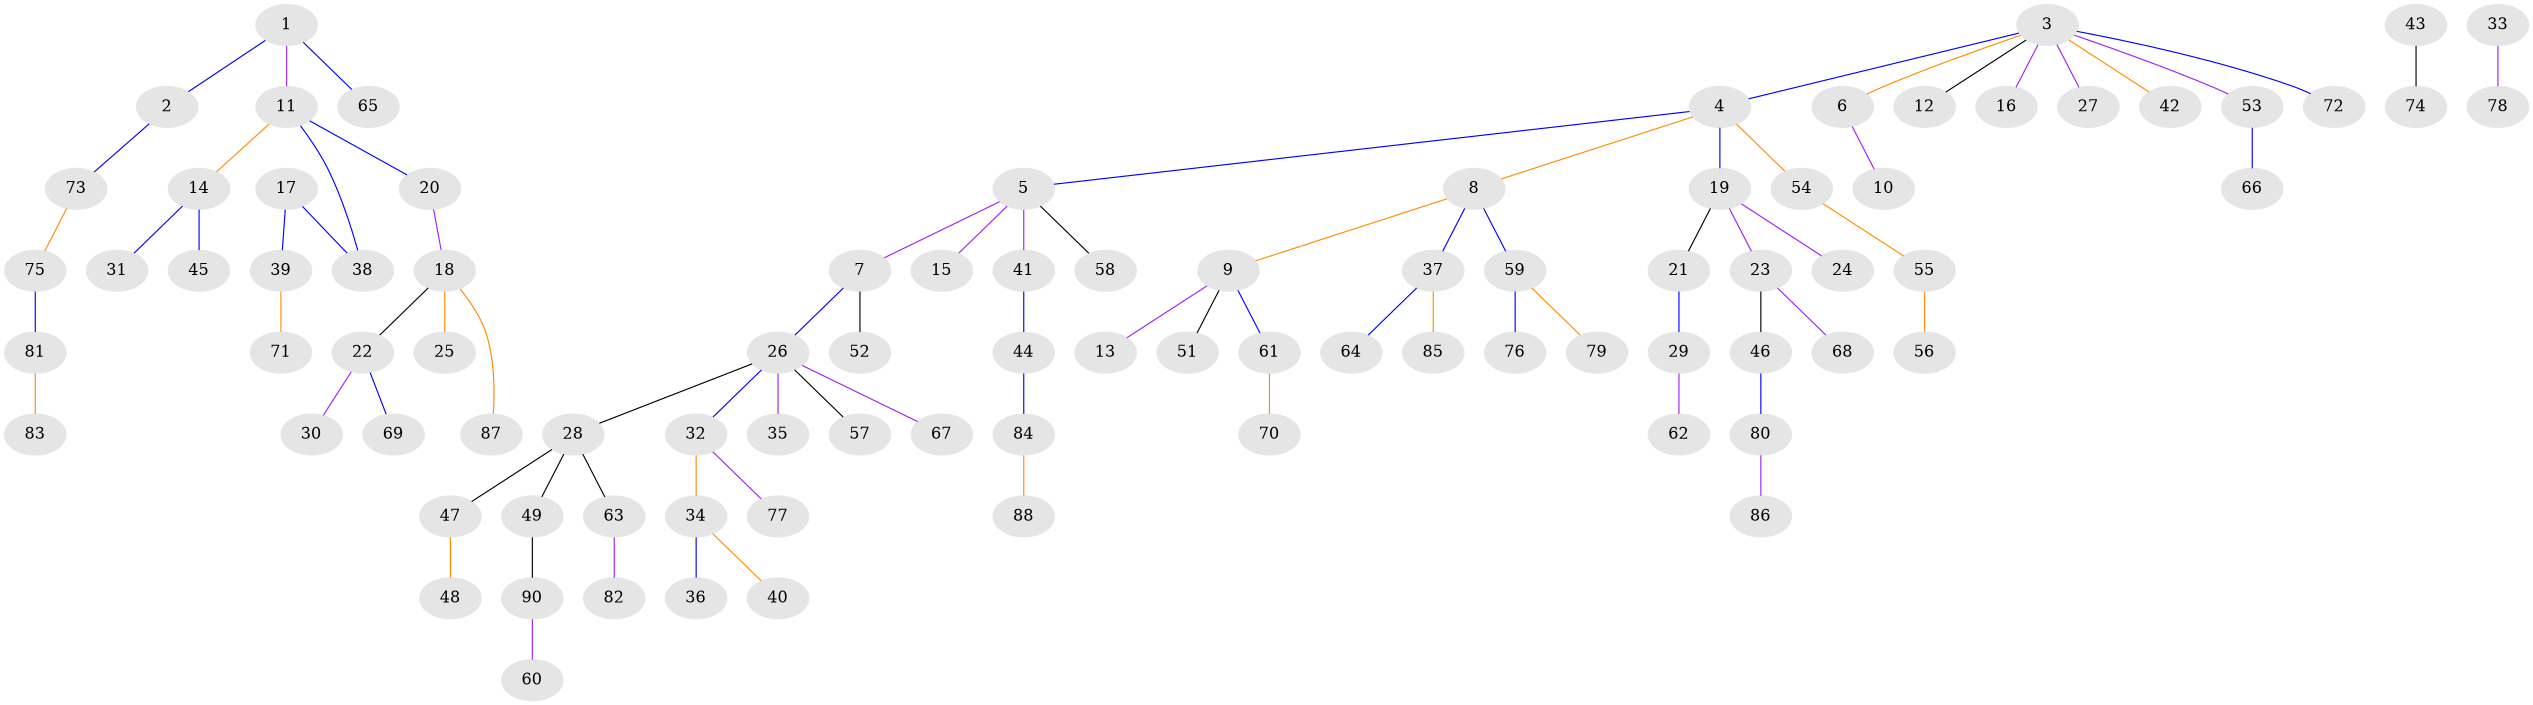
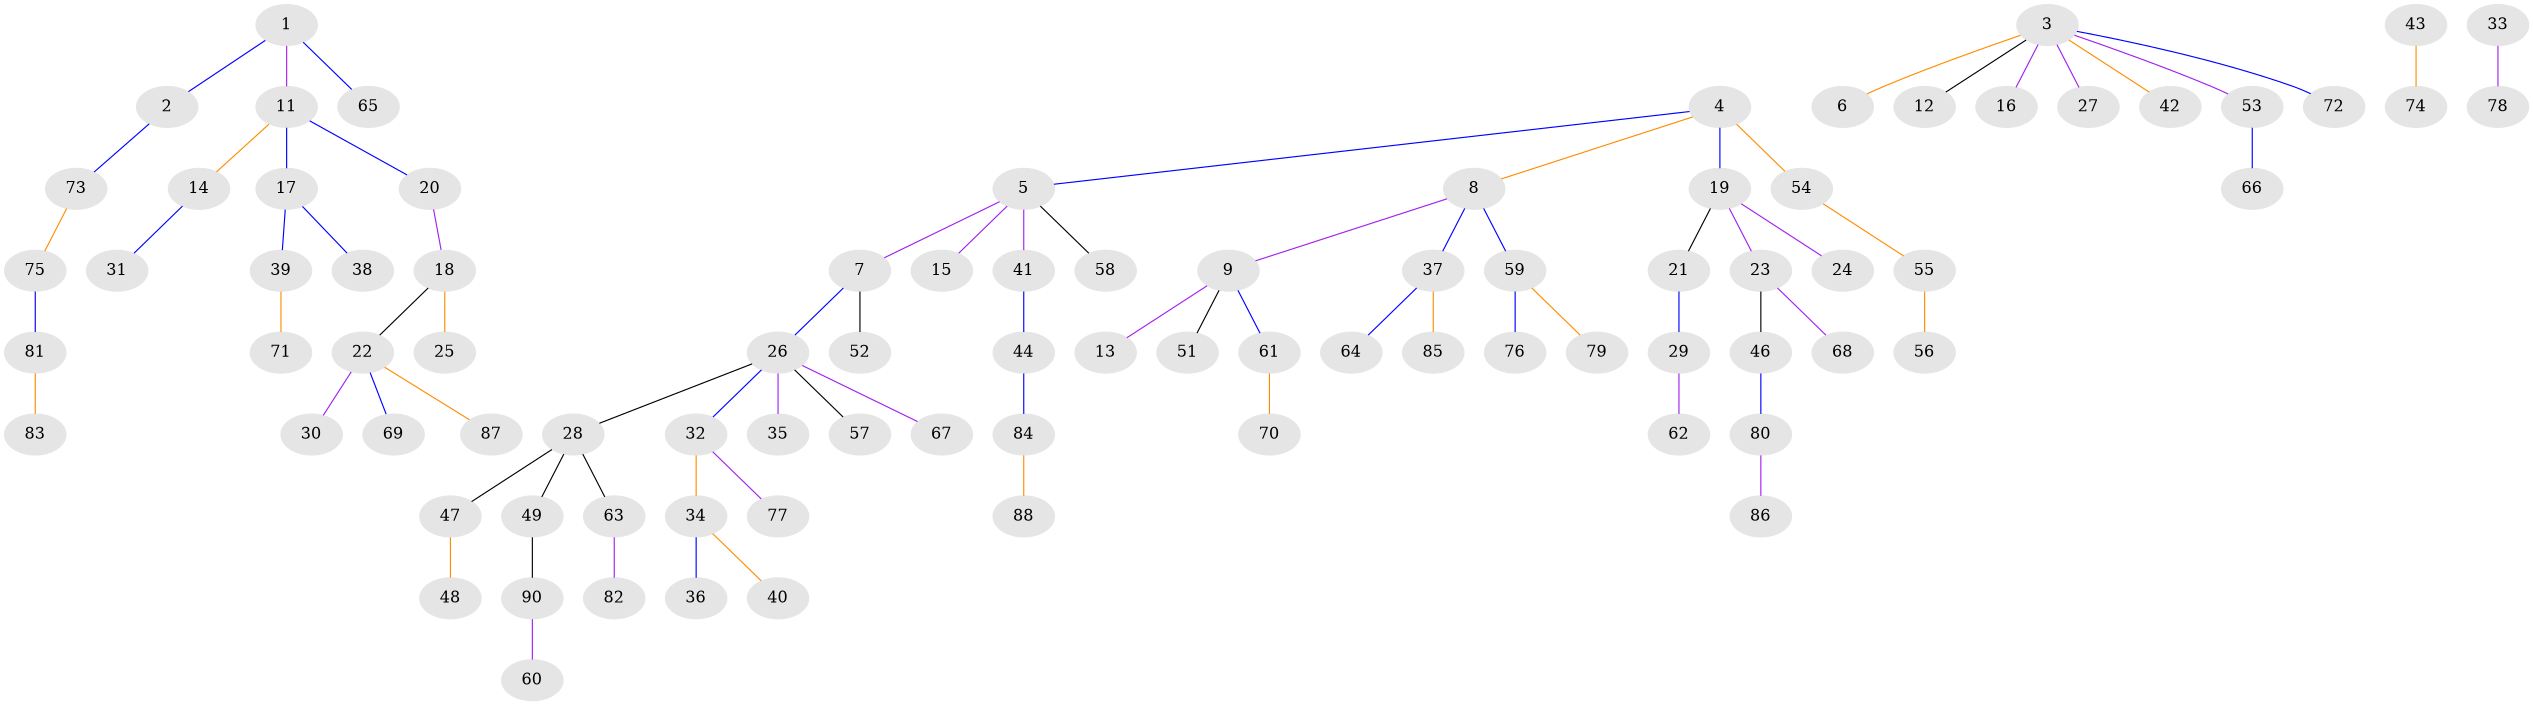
edge "3" -- "4": removed
edge "43" -- "74": color black -> darkorange
edge "11" -- "38": now "11" -- "17"
node "10": removed
edge "8" -- "9": color darkorange -> purple
node "45": removed
edge "18" -- "87": now "22" -- "87"
